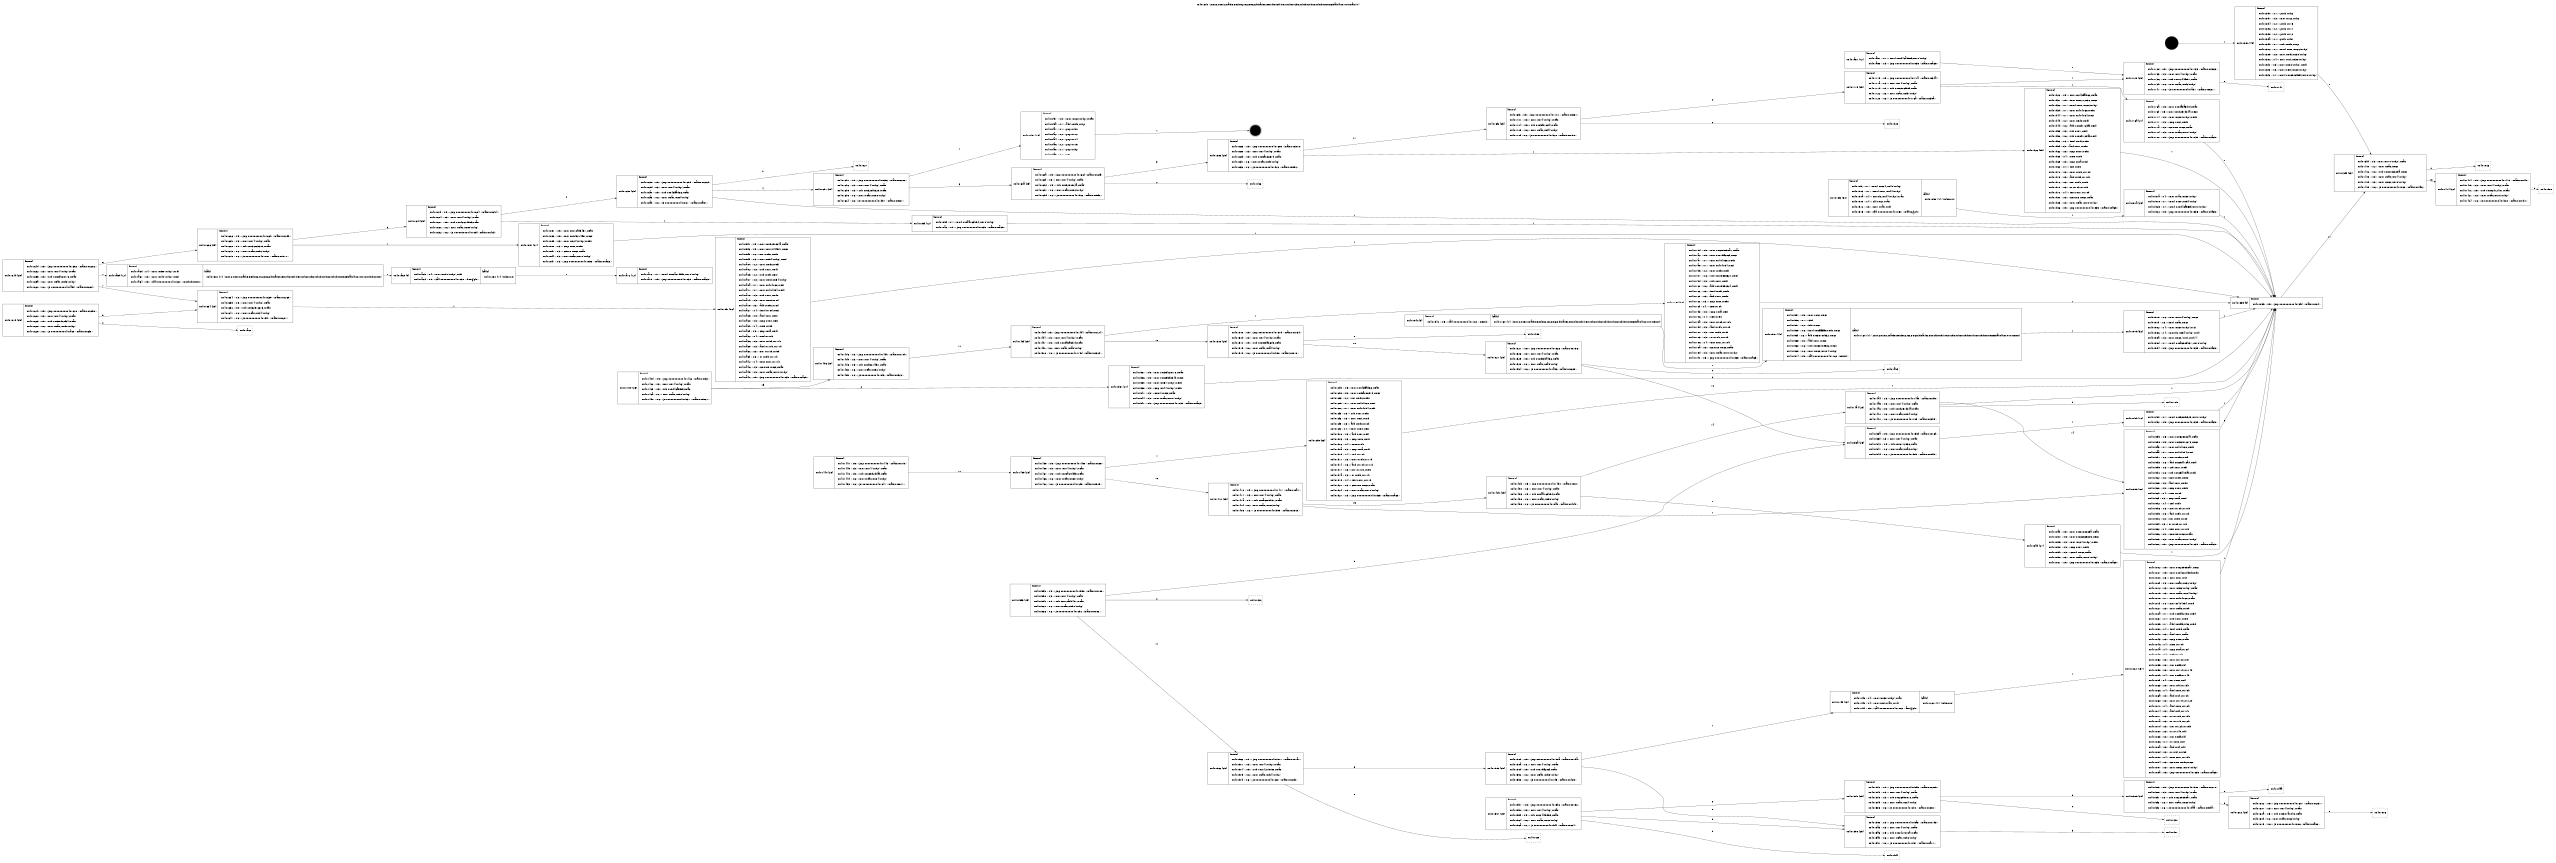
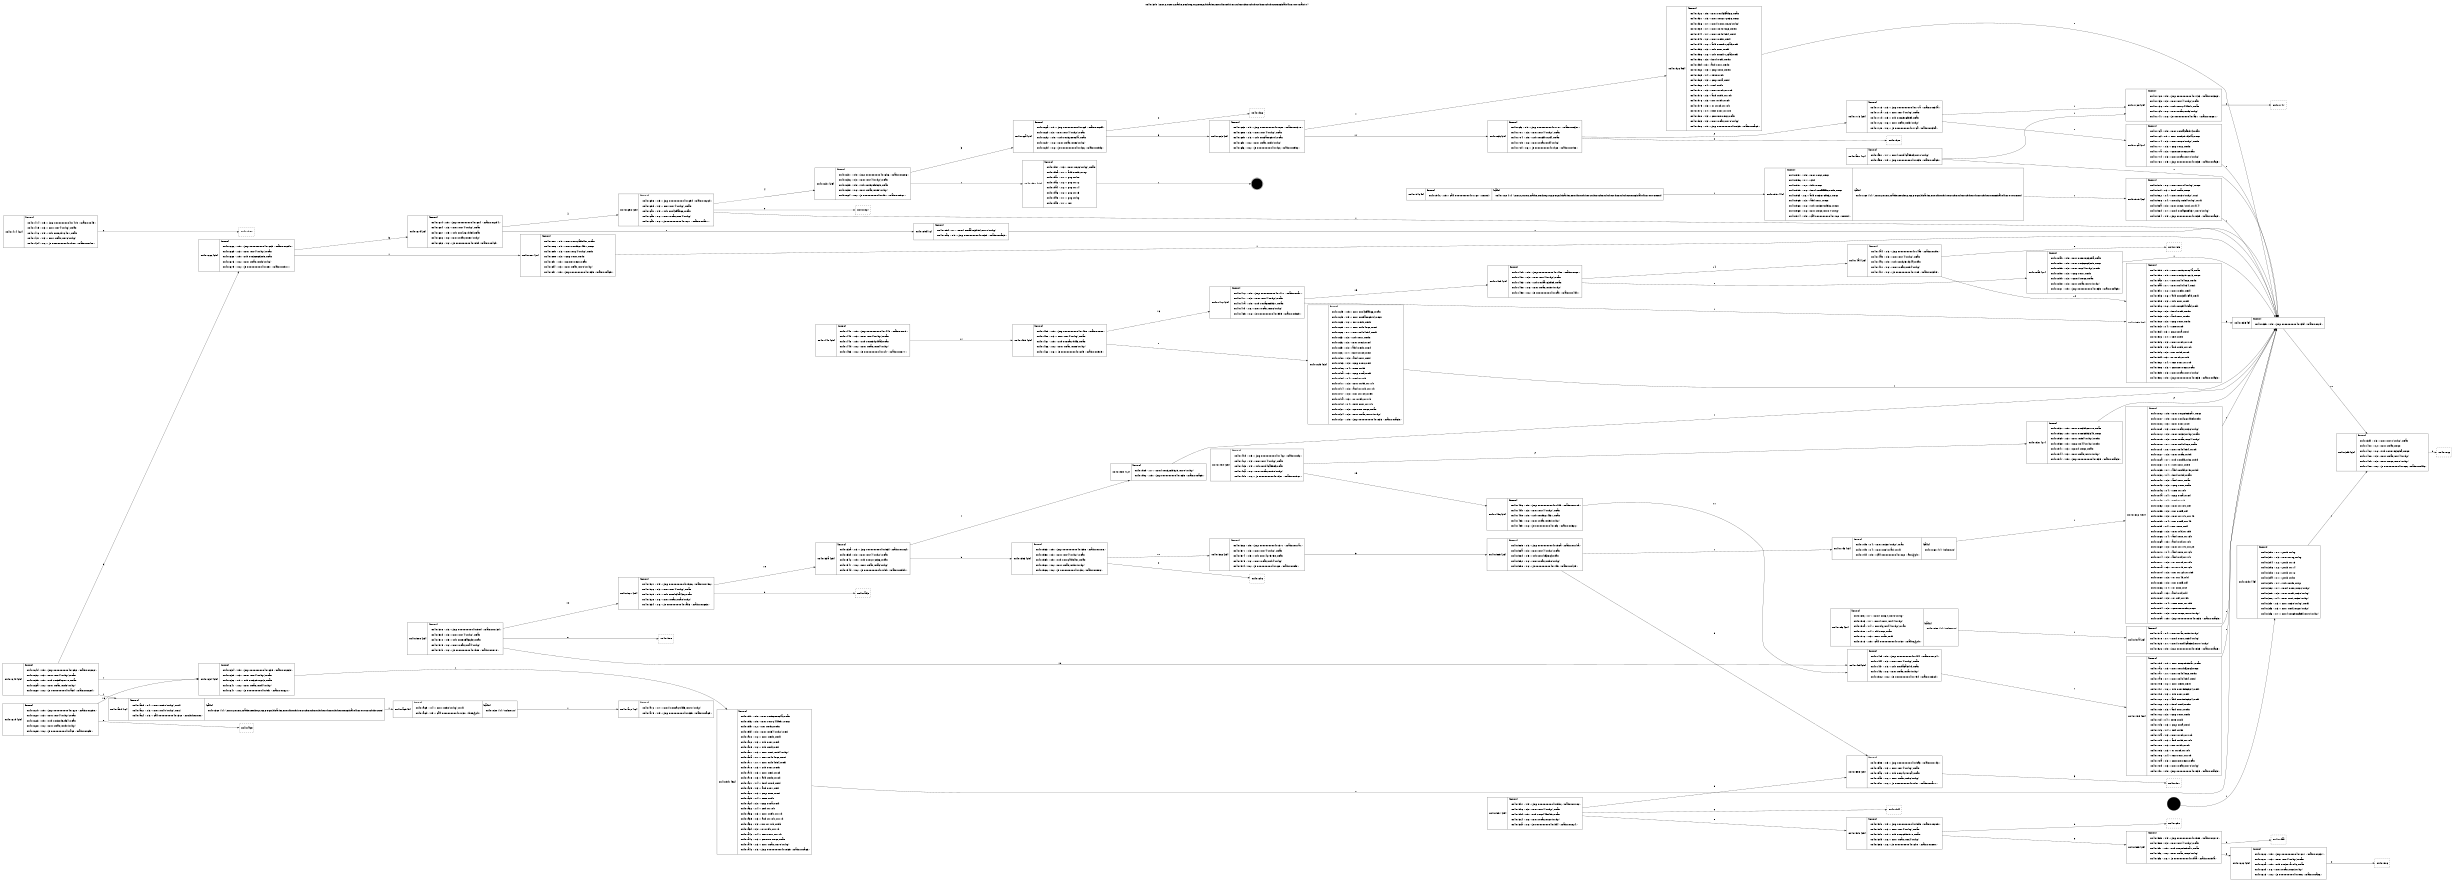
edge "0x4013fd [23]" -> "0x401414 [22]": removed, label "18"
edge "0x40161b [25]" -> "0x401634 [25]": label " 8" -> " 18"
edge "0x4014ef [25]" -> "0x401508 [25]": reversed
edge "0x4014a4 [25]" -> "0x401e35 [5]": now "0x401a51 [12]" -> "0x401e35 [5]"
edge "0x401553 [25]" -> "0x40153a [25]": reversed
node "0x401cc8": removed
